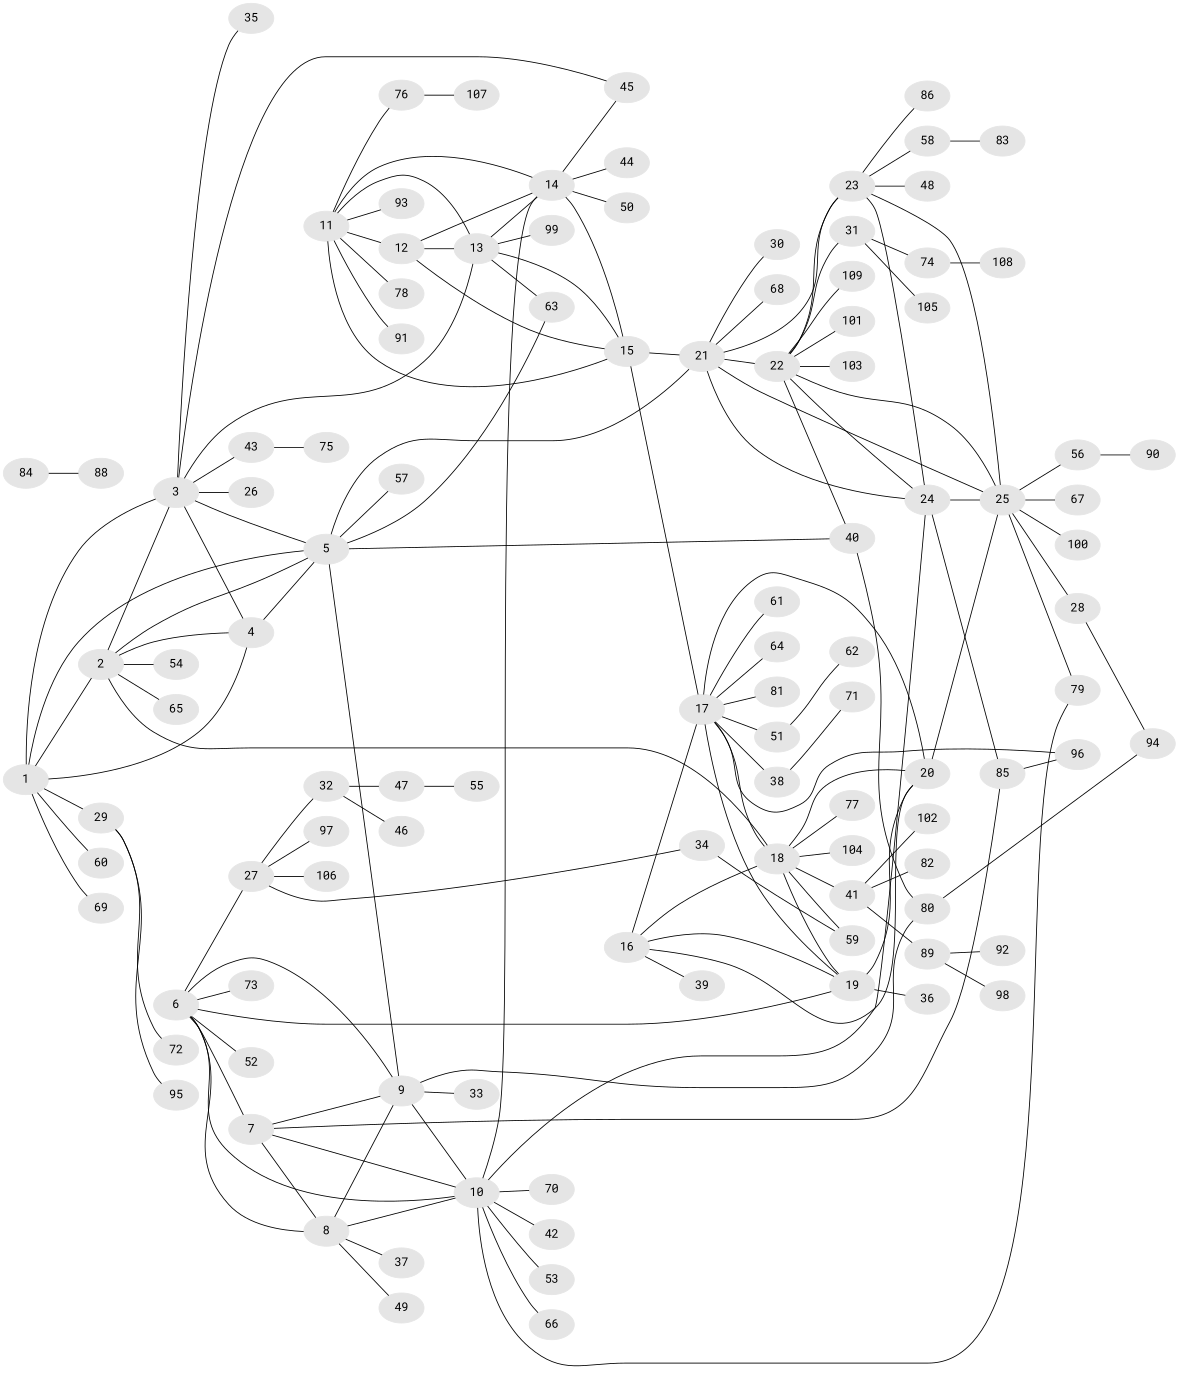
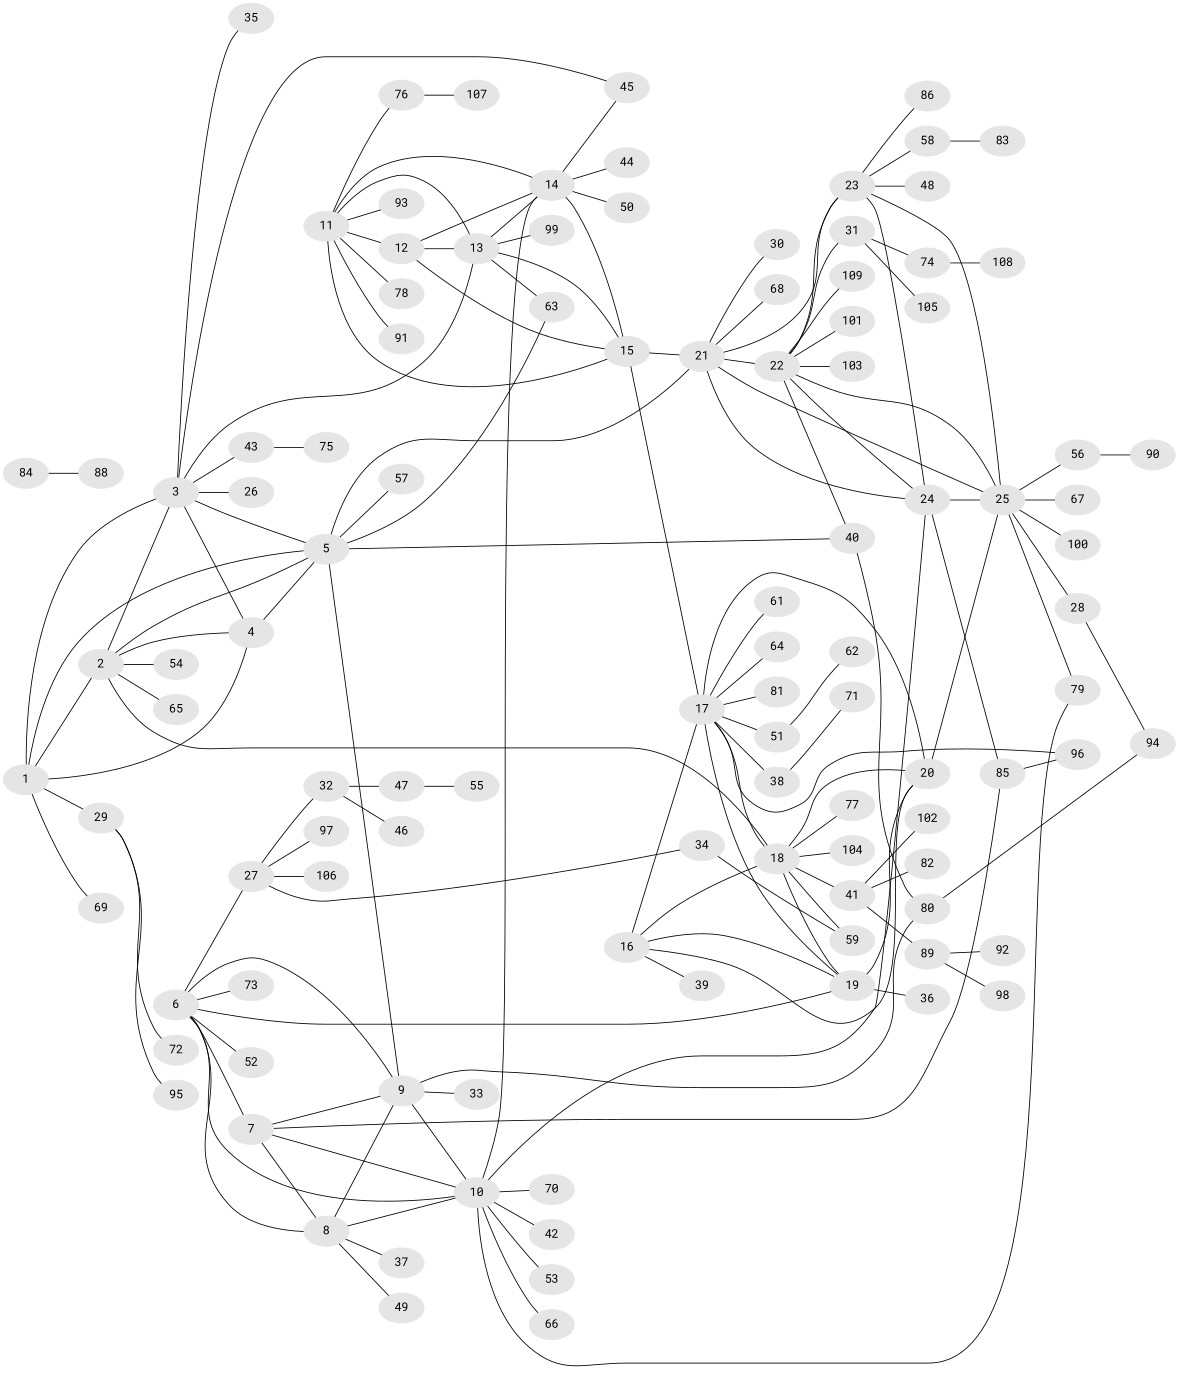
node "60": removed
